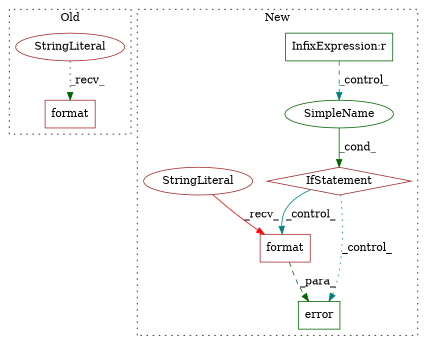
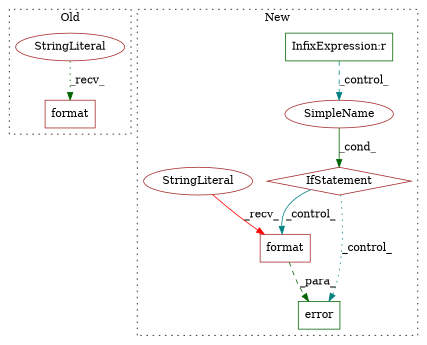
node "SimpleName": color darkgreen -> brown
